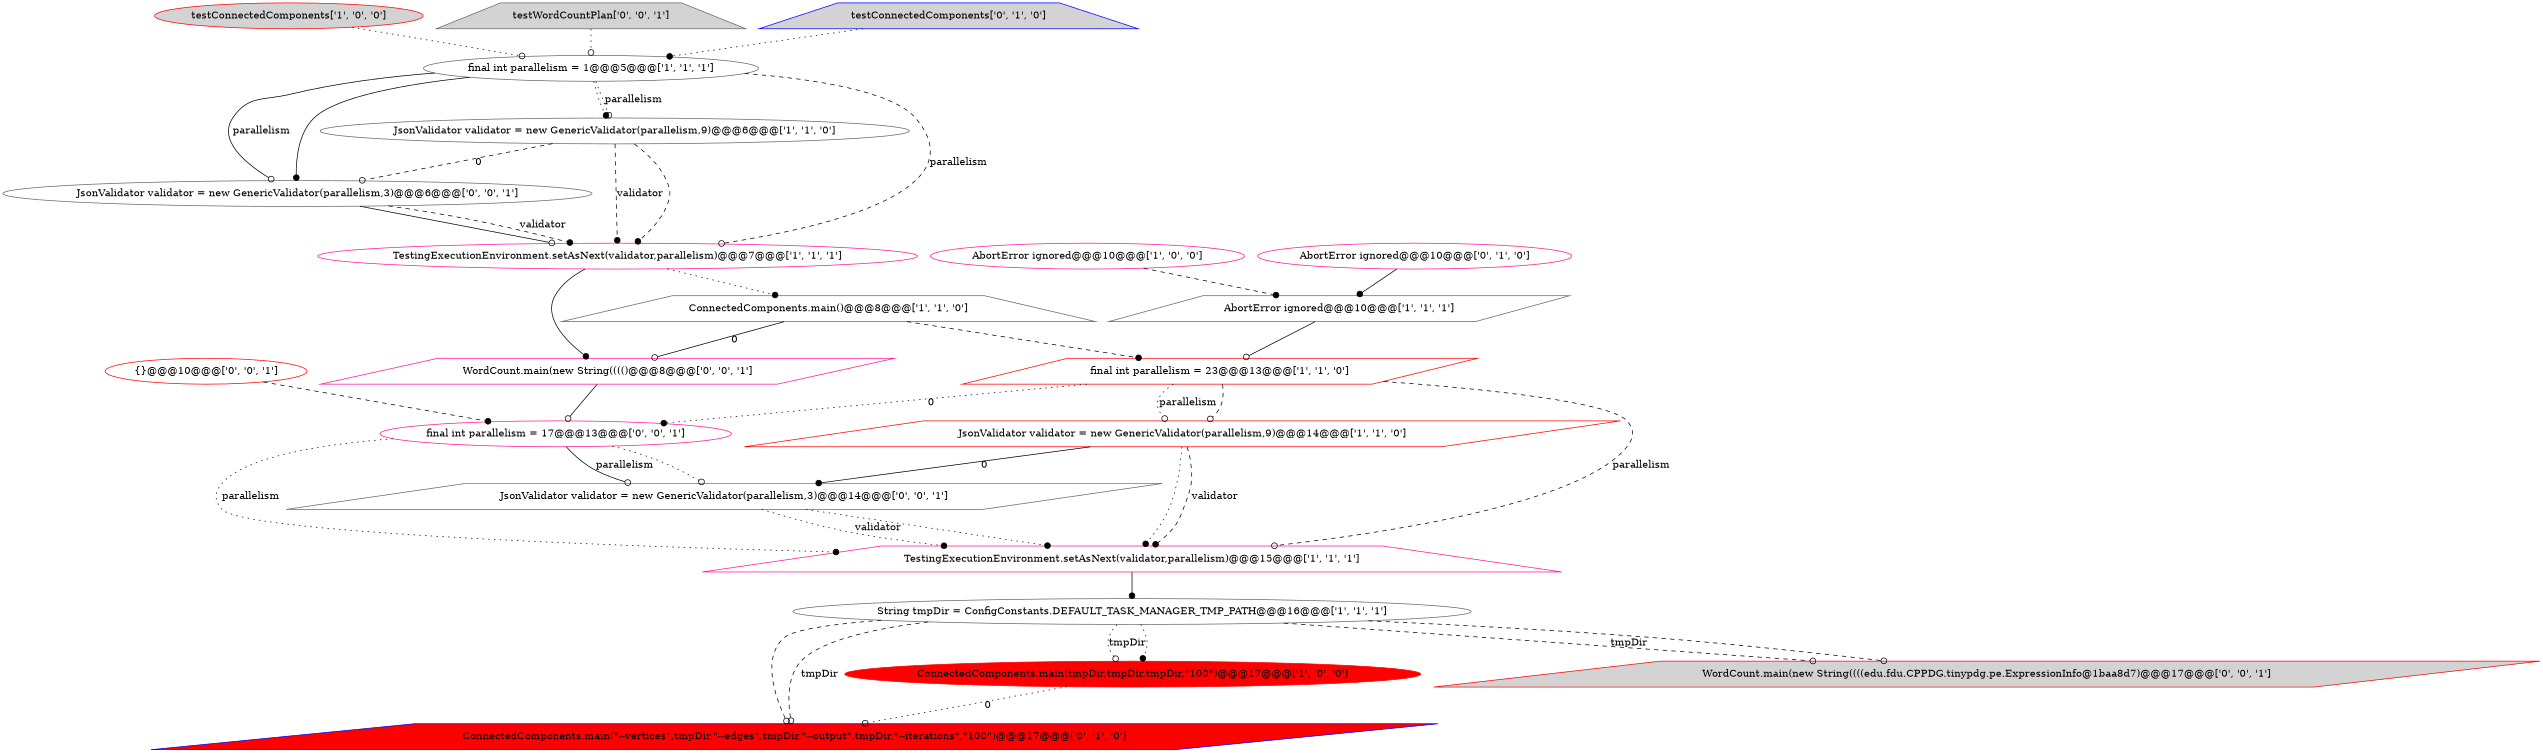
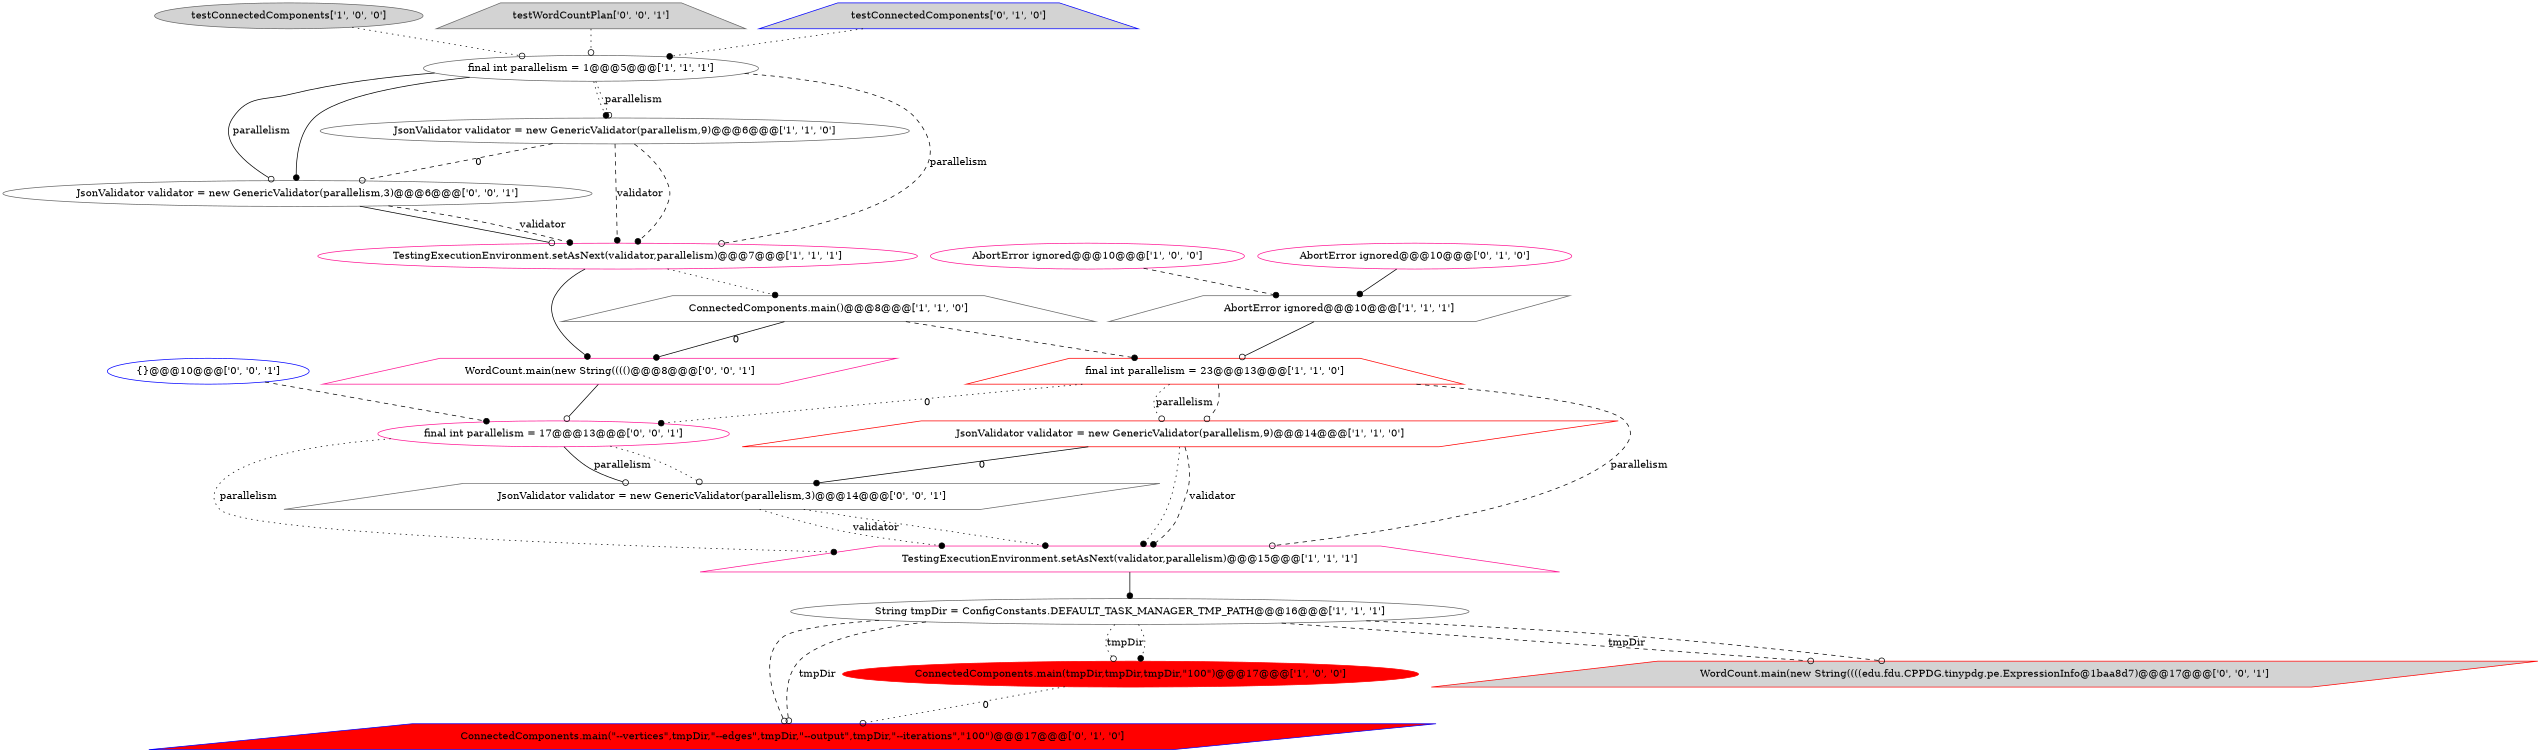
node "testConnectedComponents['1', '0', '0']": color red -> gray40
edge "ConnectedComponents.main()@@@8@@@['1', '1', '0']" -> "WordCount.main(new String(((()@@@8@@@['0', '0', '1']": arrowhead odot -> dot
node "{}@@@10@@@['0', '0', '1']": color red -> blue
node "final int parallelism = 23@@@13@@@['1', '1', '0']": shape parallelogram -> trapezium
